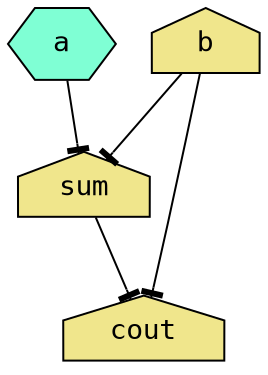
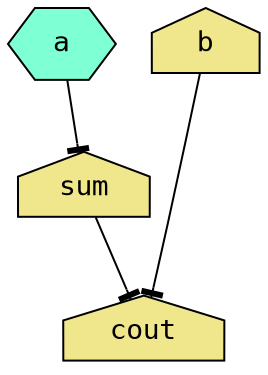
edge "b" -> "sum": removed
